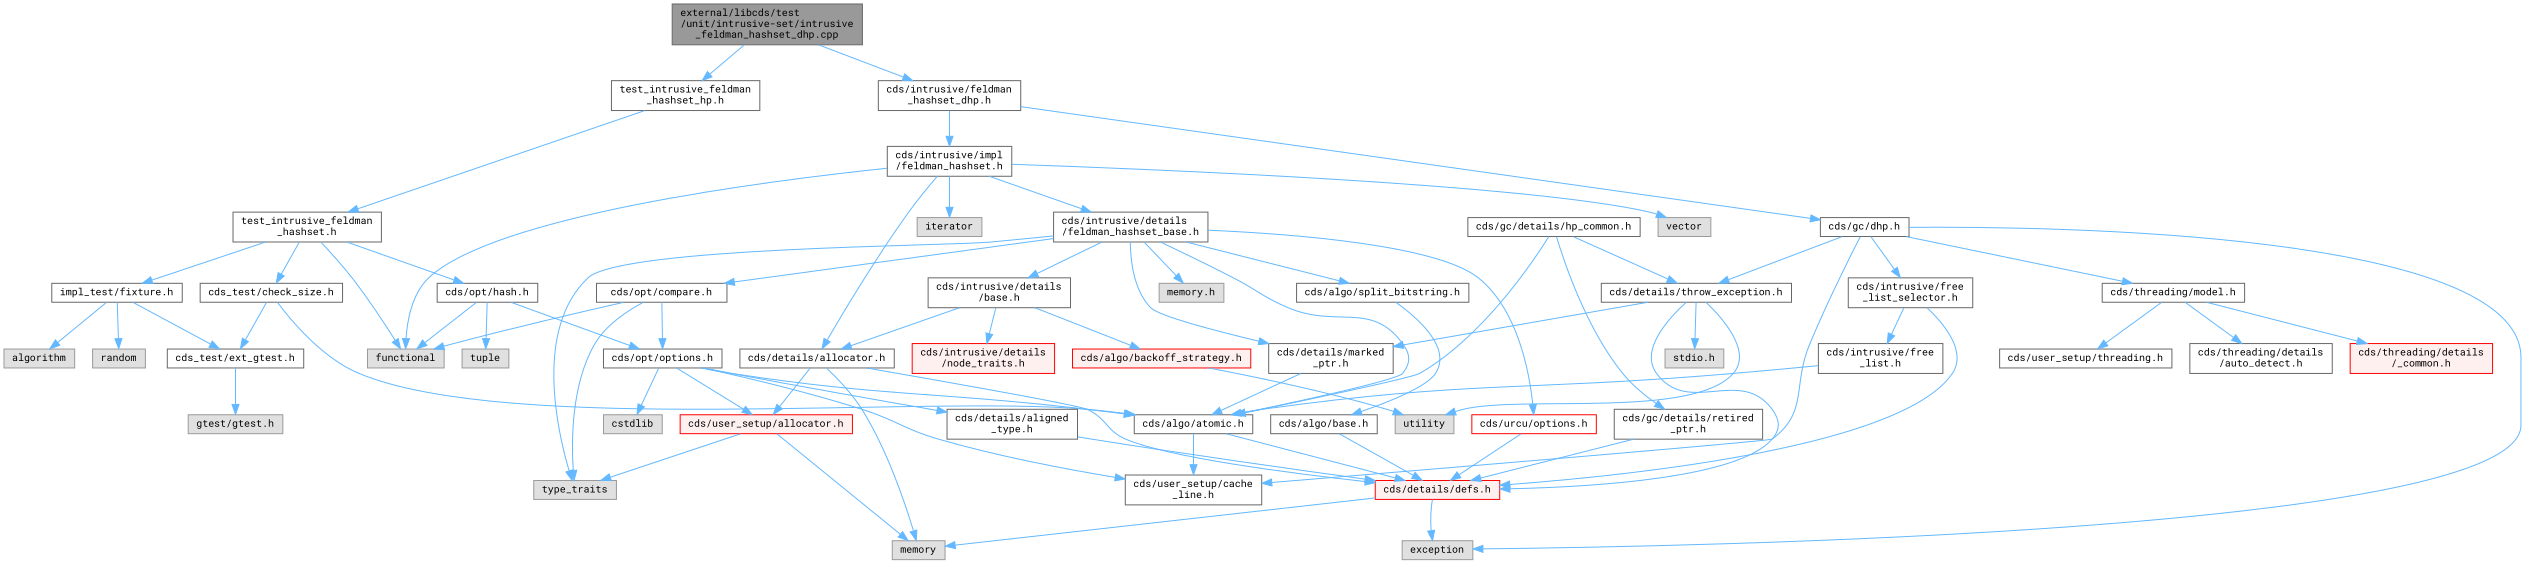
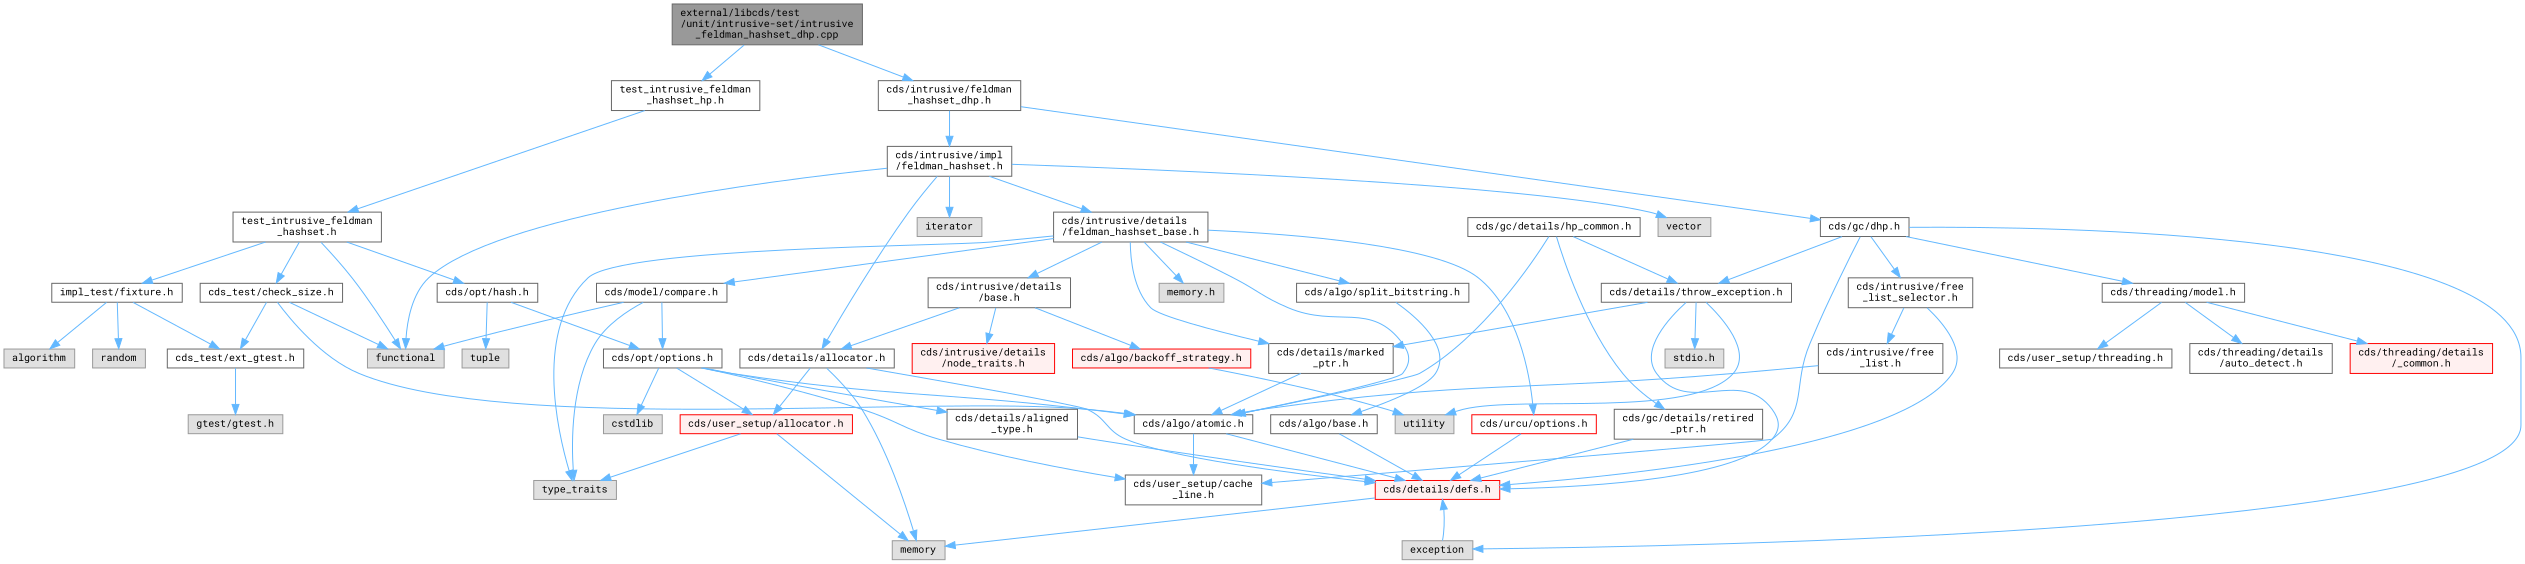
node "cds/opt/compare.h": label "cds/opt/compare.h" -> "cds/model/compare.h"
edge "cds/opt/hash.h" -> "functional": now "cds_test/check_size.h" -> "functional"
edge "cds/details/defs.h" -> "exception": reversed
